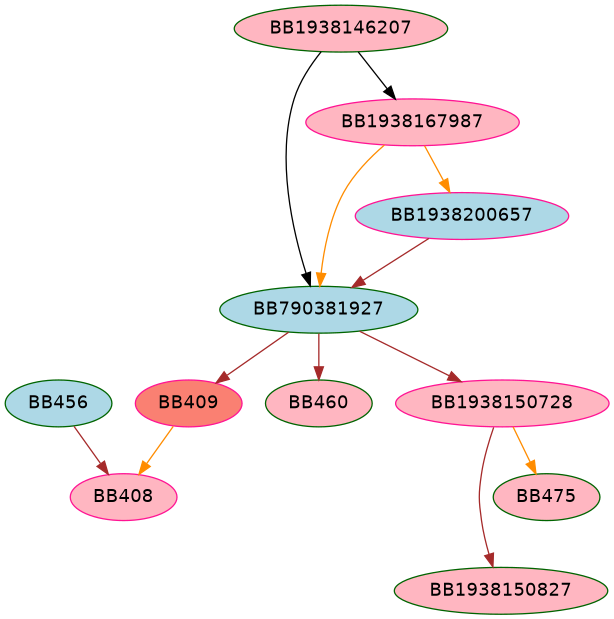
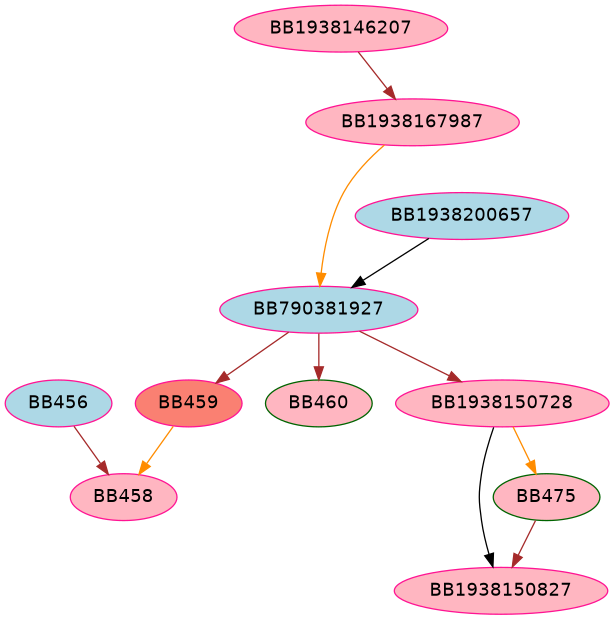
node "BB1938146207": color darkgreen -> deeppink
edge "BB1938146207" -> "BB1938167987": color black -> brown
edge "BB1938146207" -> "BB790381927": removed
edge "BB1938167987" -> "BB1938200657": removed
edge "BB1938200657" -> "BB790381927": color brown -> black
node "BB790381927": color darkgreen -> deeppink
node "BB456": color darkgreen -> deeppink
node "BB409": label "BB409" -> "BB459"
edge "BB1938150728" -> "BB1938150827": color brown -> black
node "BB408": label "BB408" -> "BB458"
edge "BB475" -> "BB1938150827": added
node "BB1938150827": color darkgreen -> deeppink
